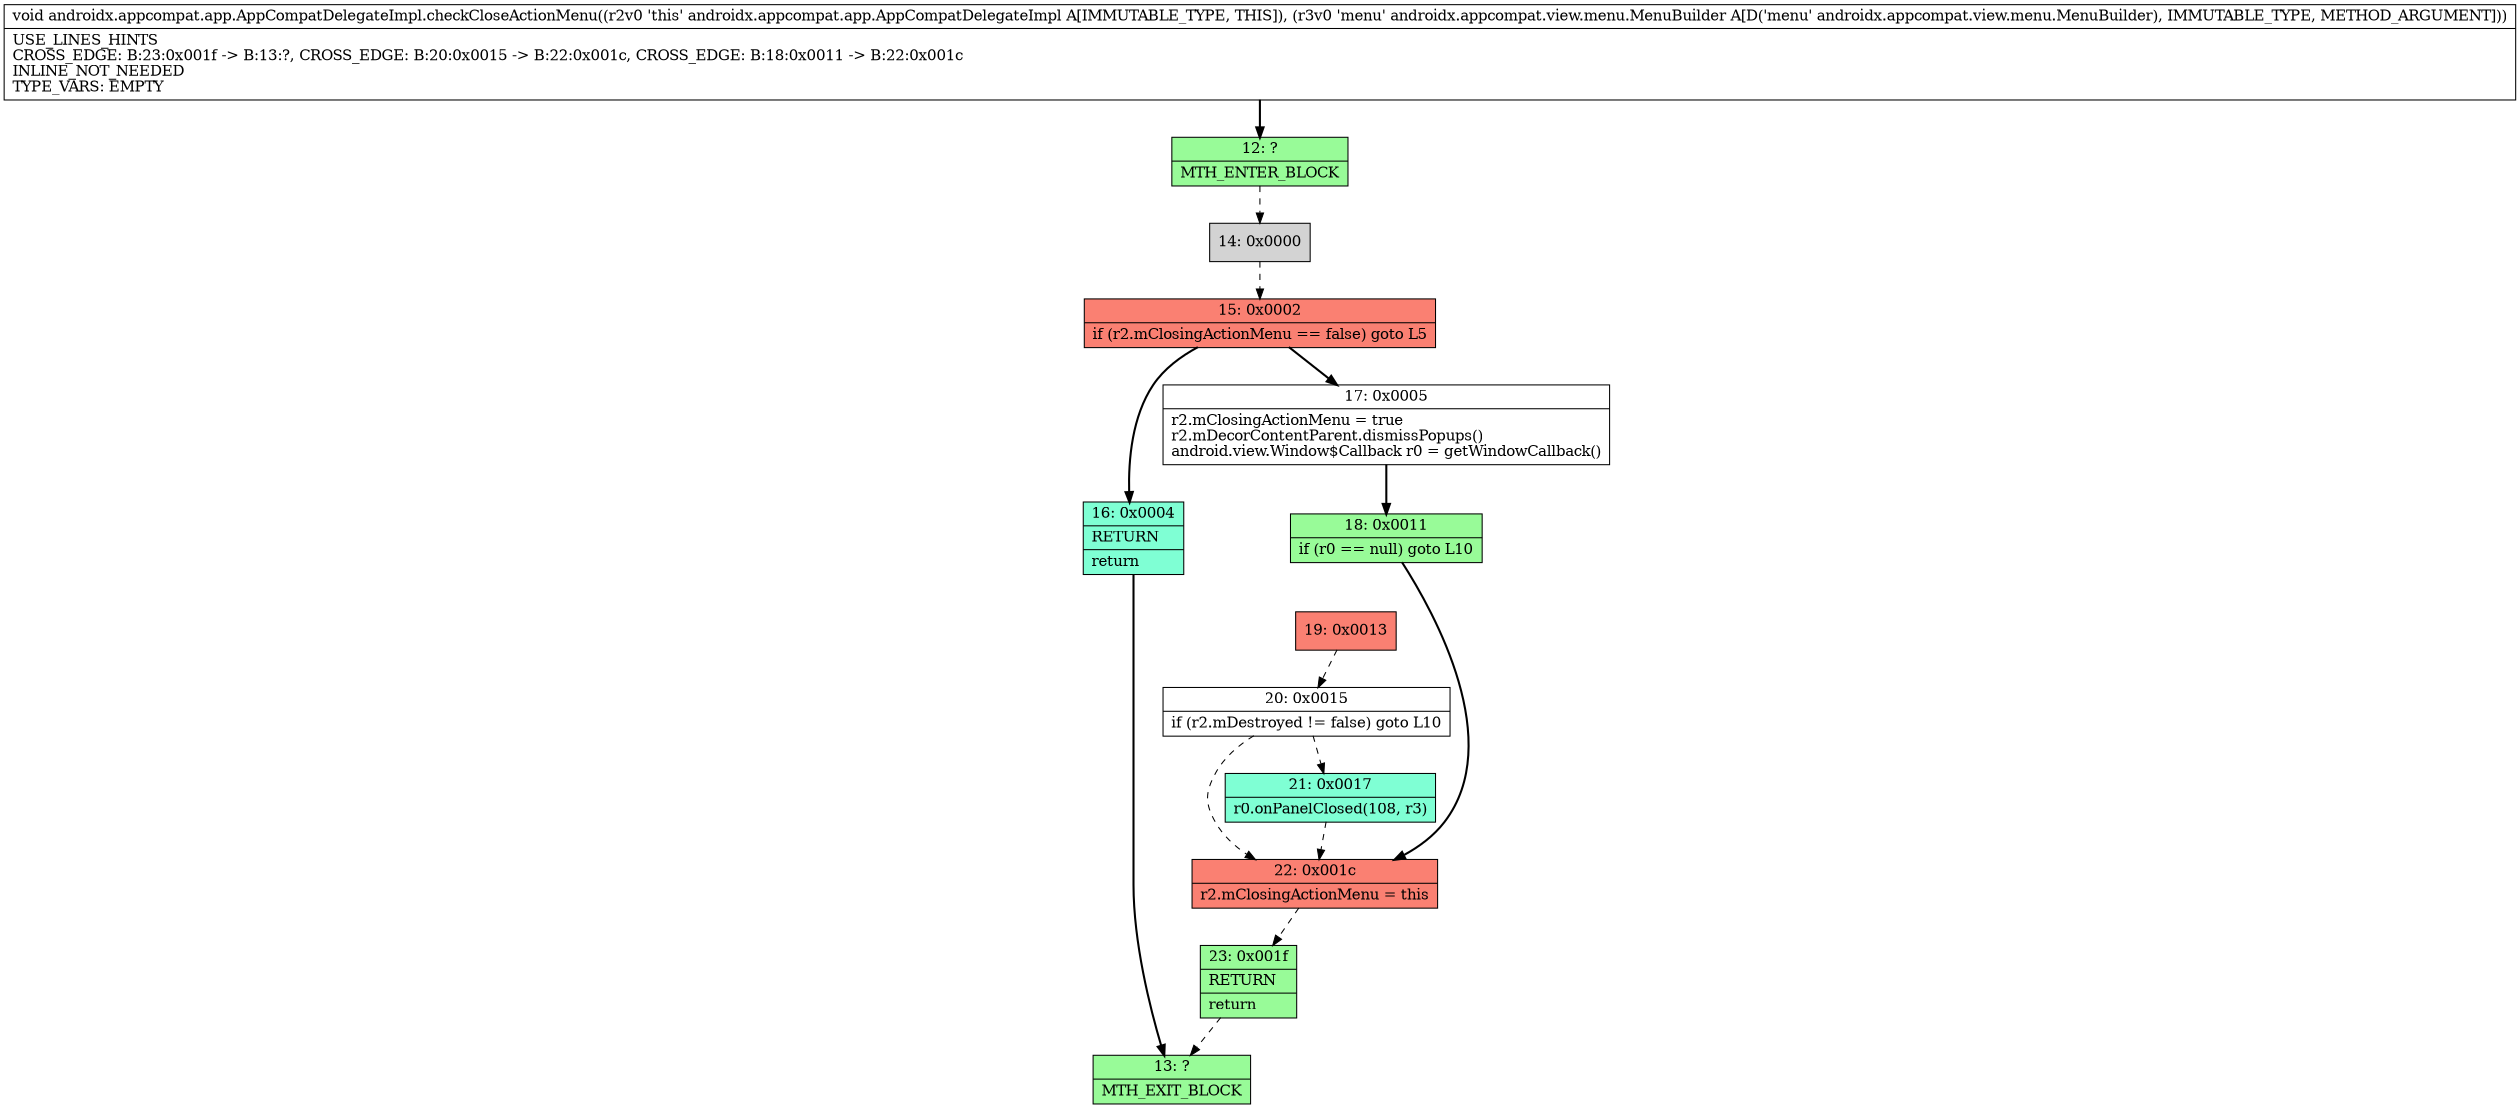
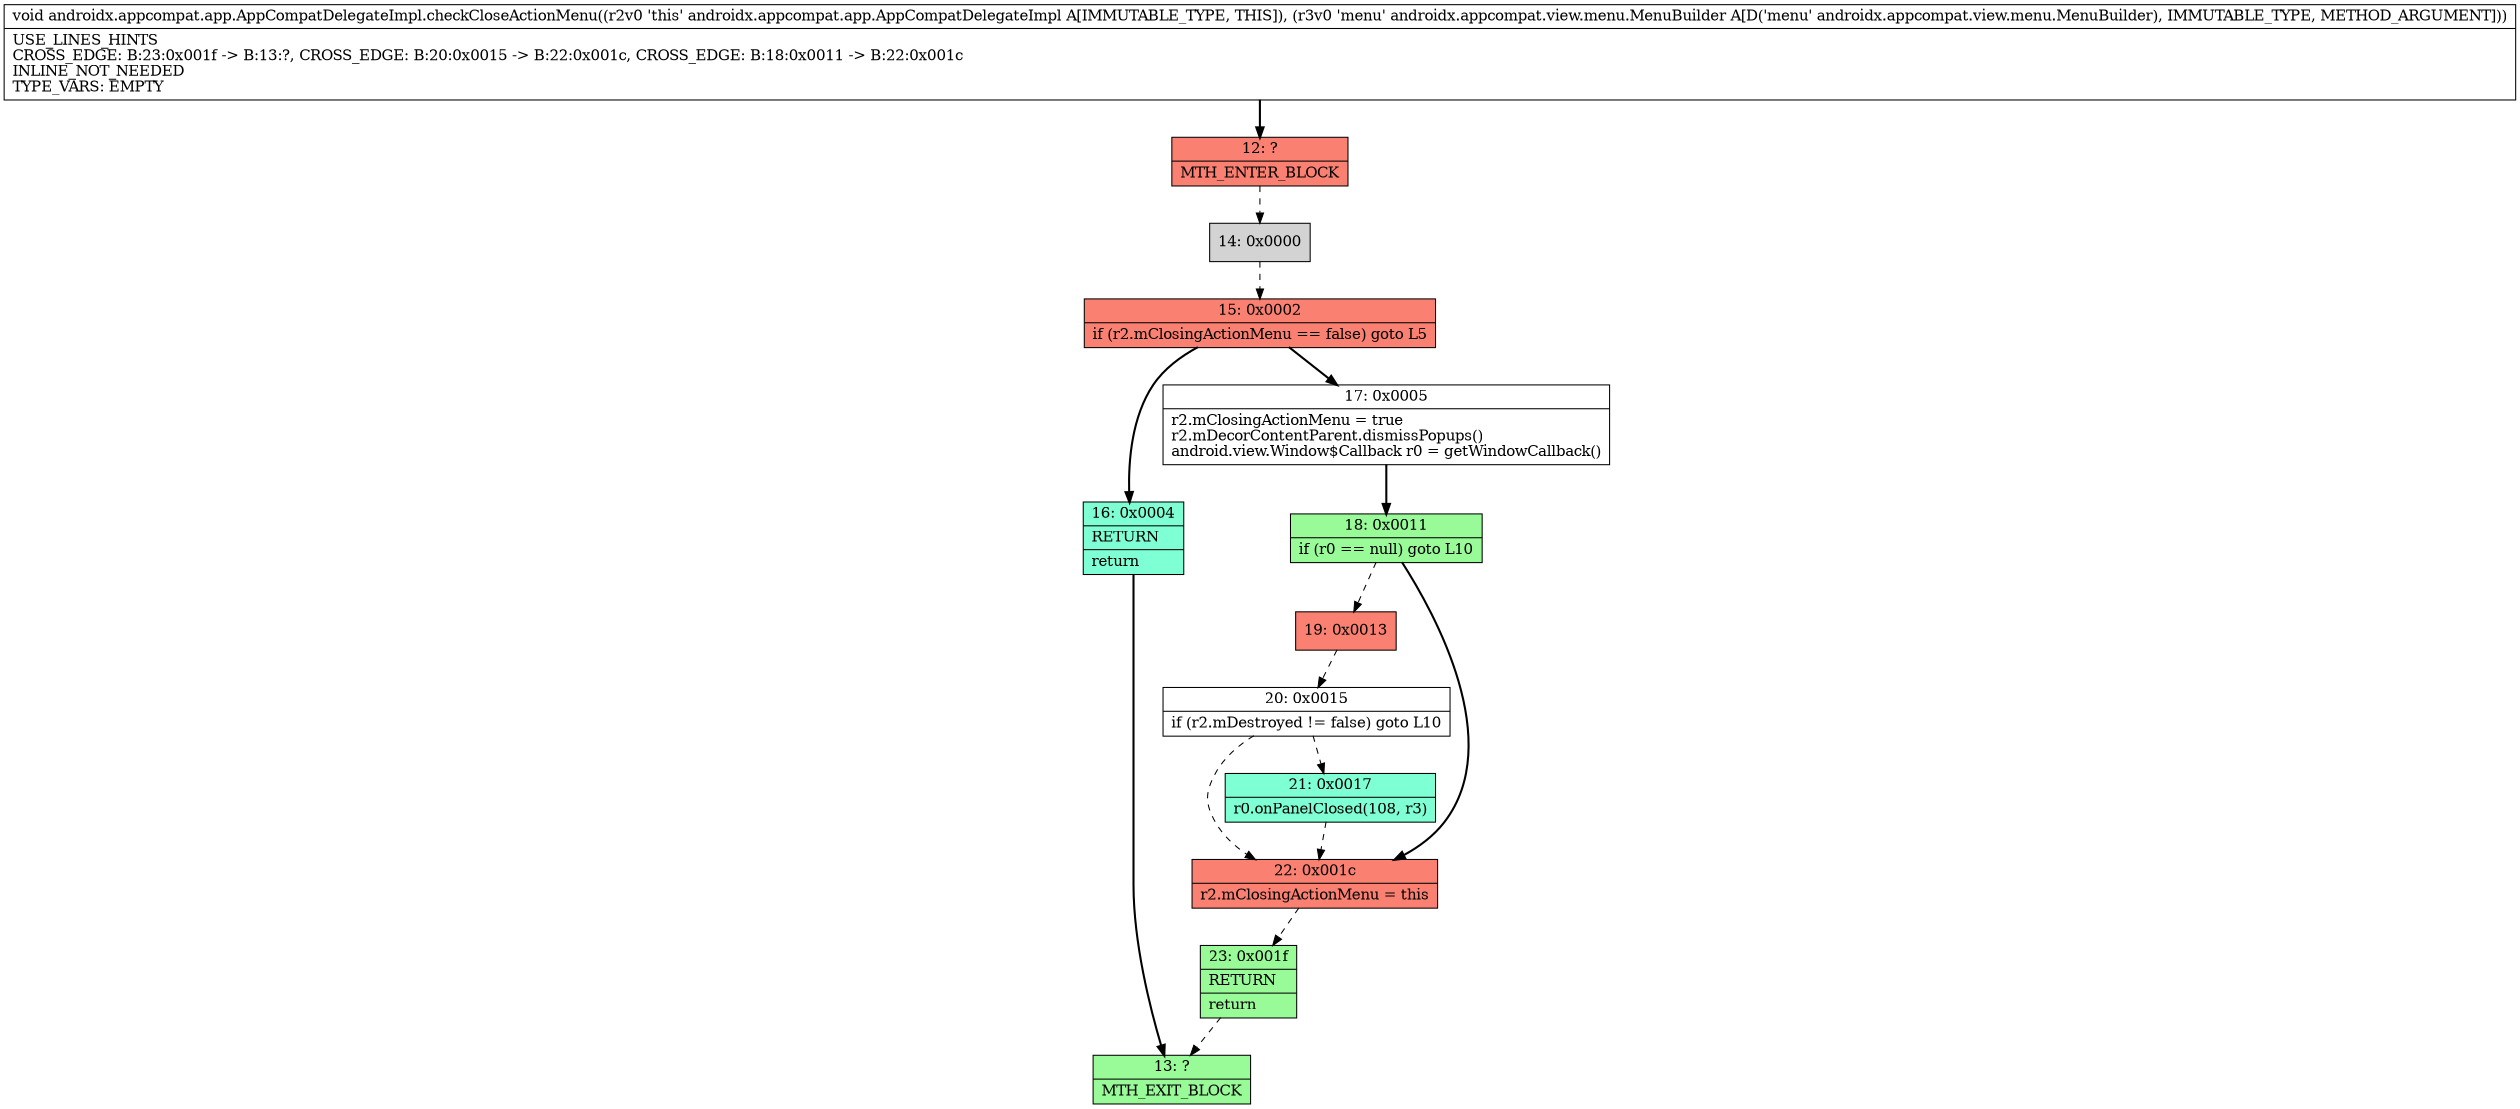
node "12: ?": fillcolor palegreen -> salmon
edge "18: 0x0011" -> "19: 0x0013": added
